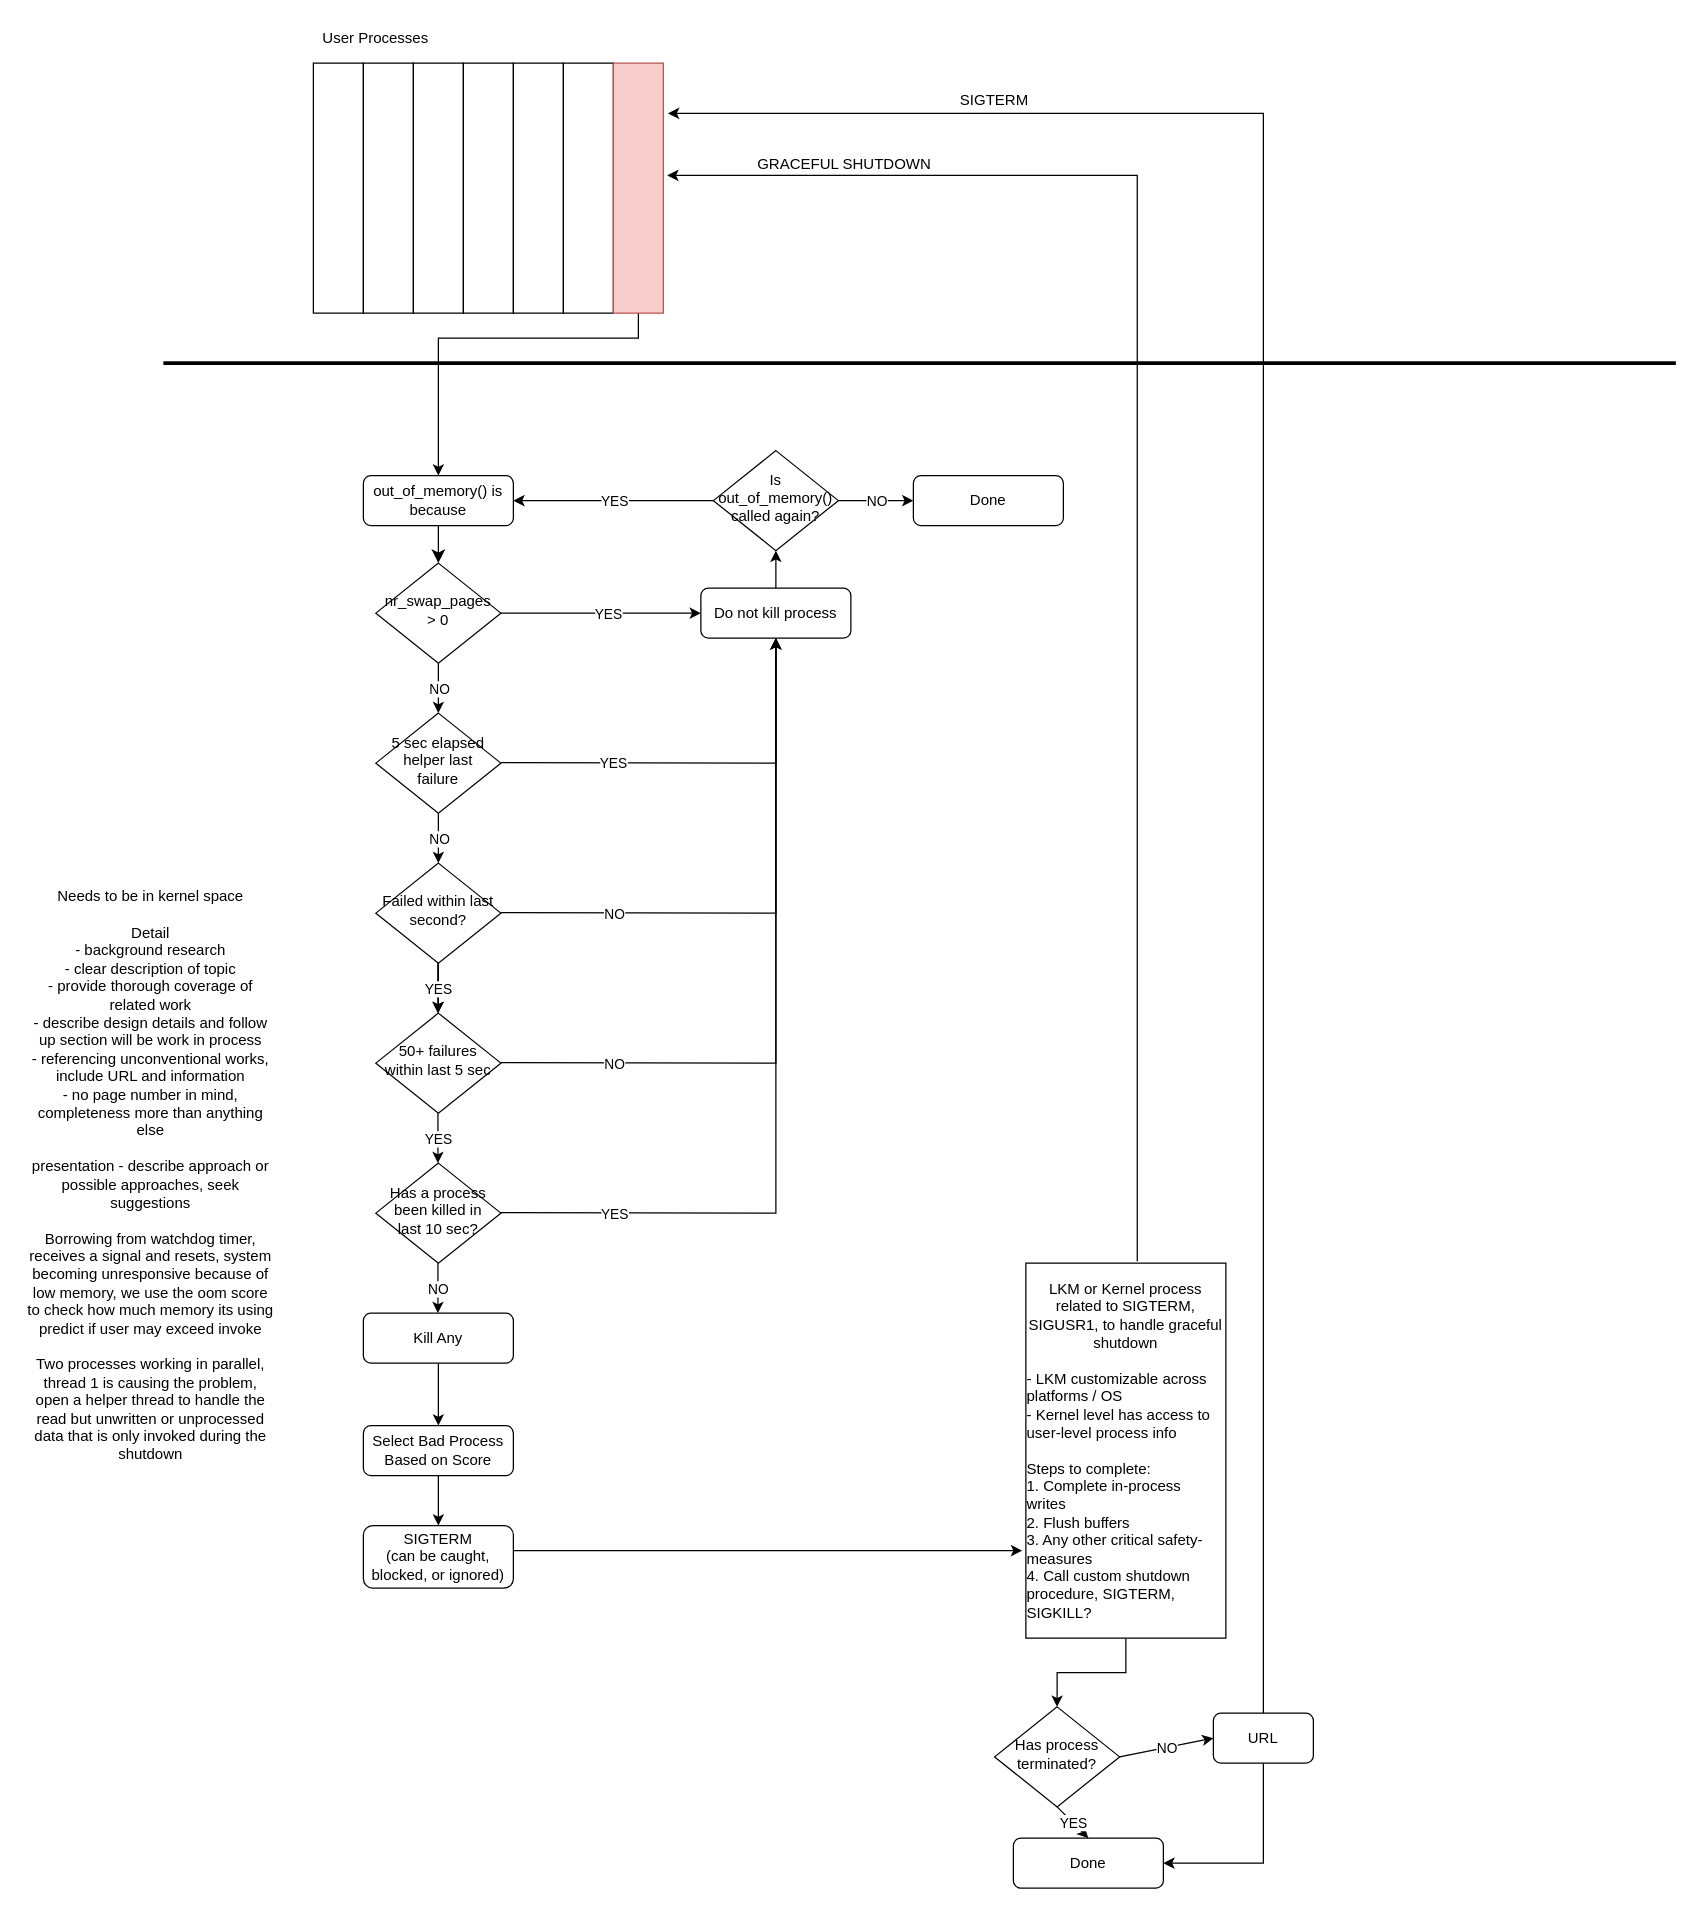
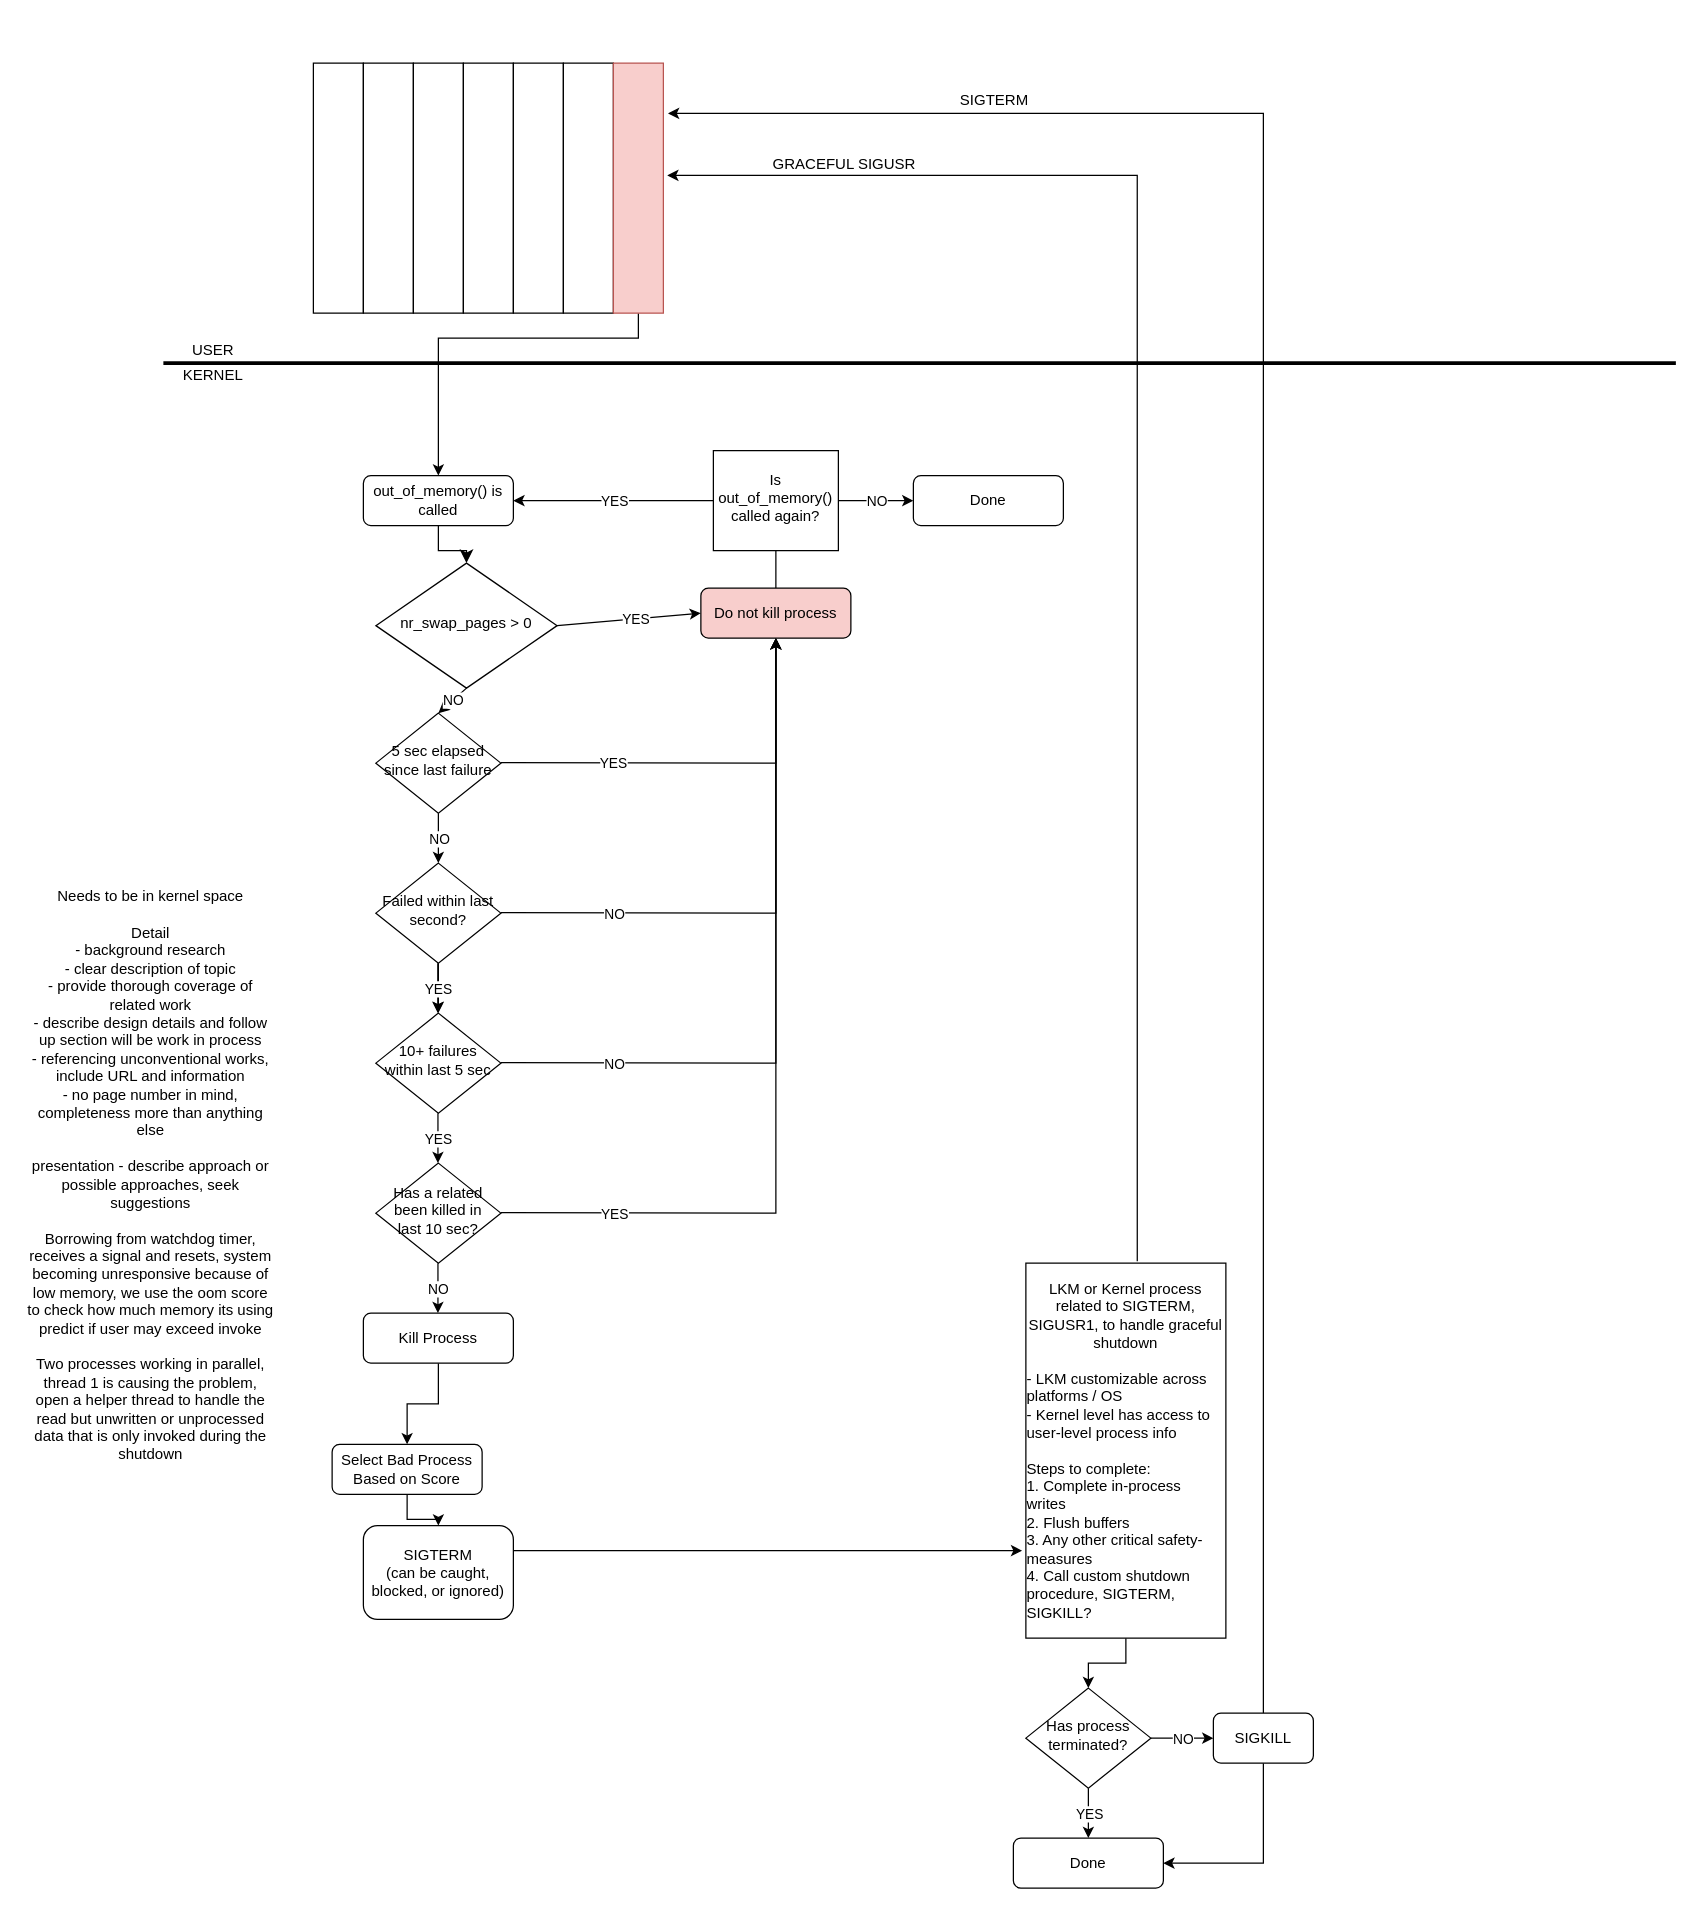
node "User Processes": removed
node "GRACEFUL SHUTDOWN": label "GRACEFUL SHUTDOWN" -> "GRACEFUL SIGUSR"
node "USER": added
node "KERNEL": added
node "out_of_memory() is because": label "out_of_memory() is because" -> "out_of_memory() is called"
node "Is out_of_memory() called again?": shape diamond -> rectangle
edge "Do not kill process" -> "Is out_of_memory() called again?": arrowhead classic -> none
node "nr_swap_pages > 0": size 125x100 -> 181x125
node "Do not kill process": fillcolor #ffffff -> #f8cecc
node "5 sec elapsed helper last failure": label "5 sec elapsed helper last failure" -> "5 sec elapsed since last failure"
node "50+ failures within last 5 sec": label "50+ failures within last 5 sec" -> "10+ failures within last 5 sec"
node "Has a process been killed in last 10 sec?": label "Has a process been killed in last 10 sec?" -> "Has a related been killed in last 10 sec?"
node "Kill Any": label "Kill Any" -> "Kill Process"
node "Select Bad Process Based on Score": moved (438, 1451) -> (407, 1469)
node "SIGTERM (can be caught, blocked, or ignored)": size 150x63 -> 150x94
node "URL": label "URL" -> "SIGKILL"
node "Has process terminated?": moved (1057, 1757) -> (1088, 1738)
